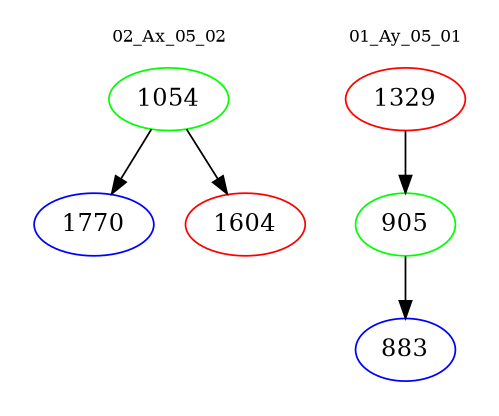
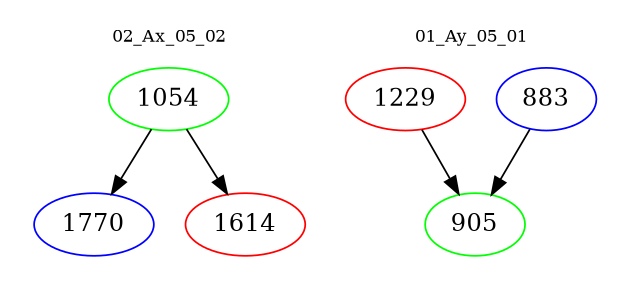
node "1329": label "1329" -> "1229"
node "1604": label "1604" -> "1614"
edge "905" -> "883": reversed
